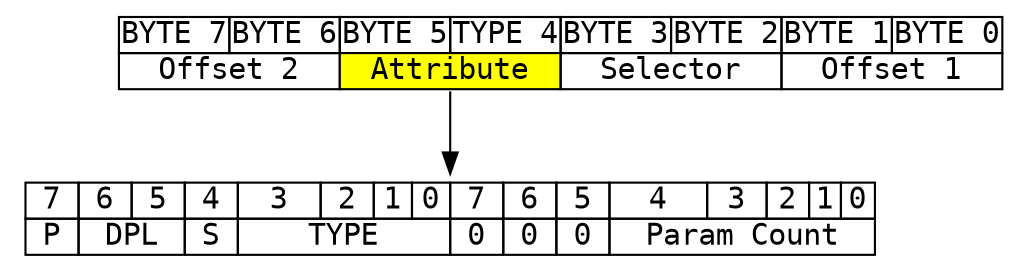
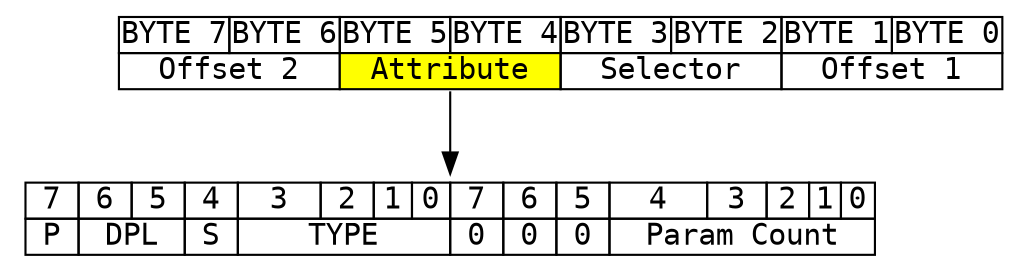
node "BYTE 7": text "TYPE 4" -> "BYTE 4"
